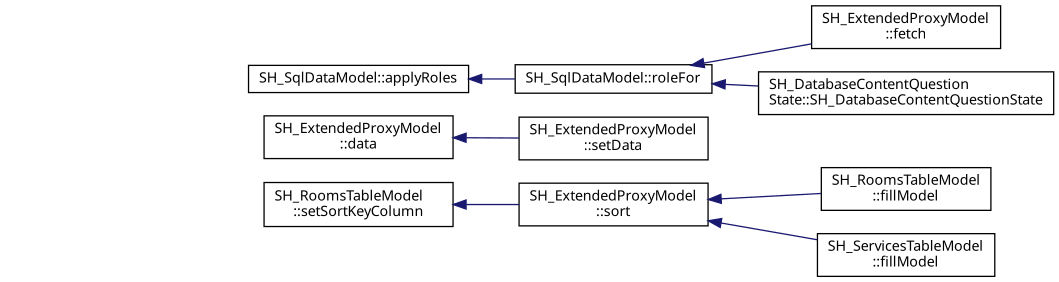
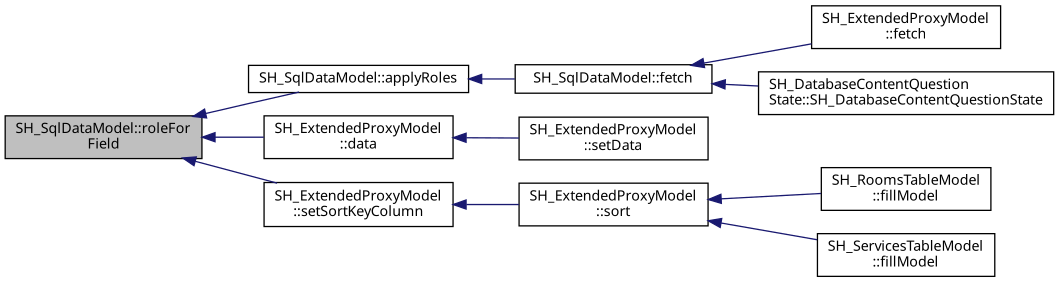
node "SH_SqlDataModel::roleFor": label "SH_SqlDataModel::roleFor" -> "SH_SqlDataModel::fetch"
node "SH_SqlDataModel::roleFor Field": added
node "SH_RoomsTableModel ::setSortKeyColumn": label "SH_RoomsTableModel ::setSortKeyColumn" -> "SH_ExtendedProxyModel ::setSortKeyColumn"
